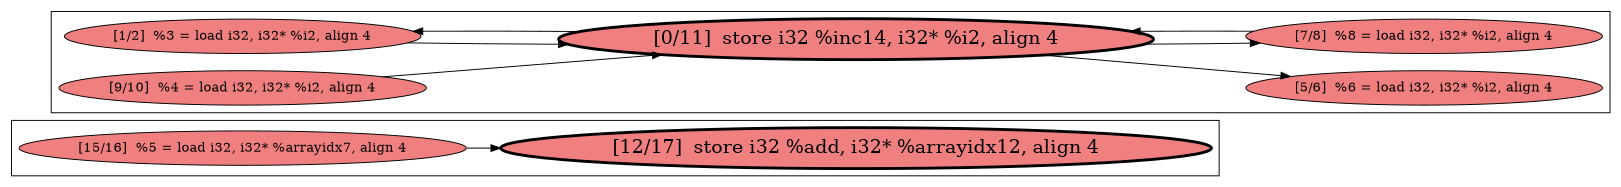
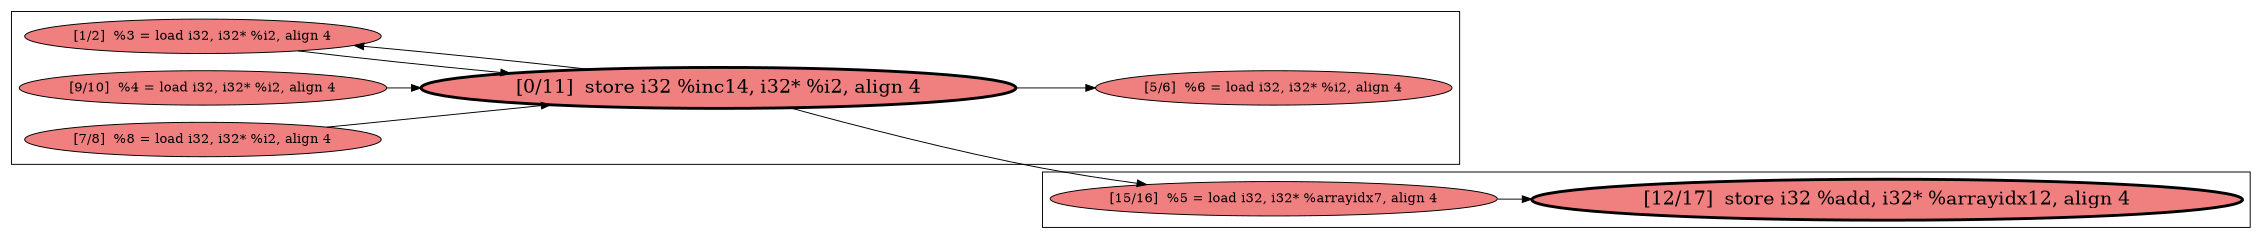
edge "[0/11]  store i32 %inc14, i32* %i2, align 4" -> "[7/8]  %8 = load i32, i32* %i2, align 4": now "[0/11]  store i32 %inc14, i32* %i2, align 4" -> "[15/16]  %5 = load i32, i32* %arrayidx7, align 4"
